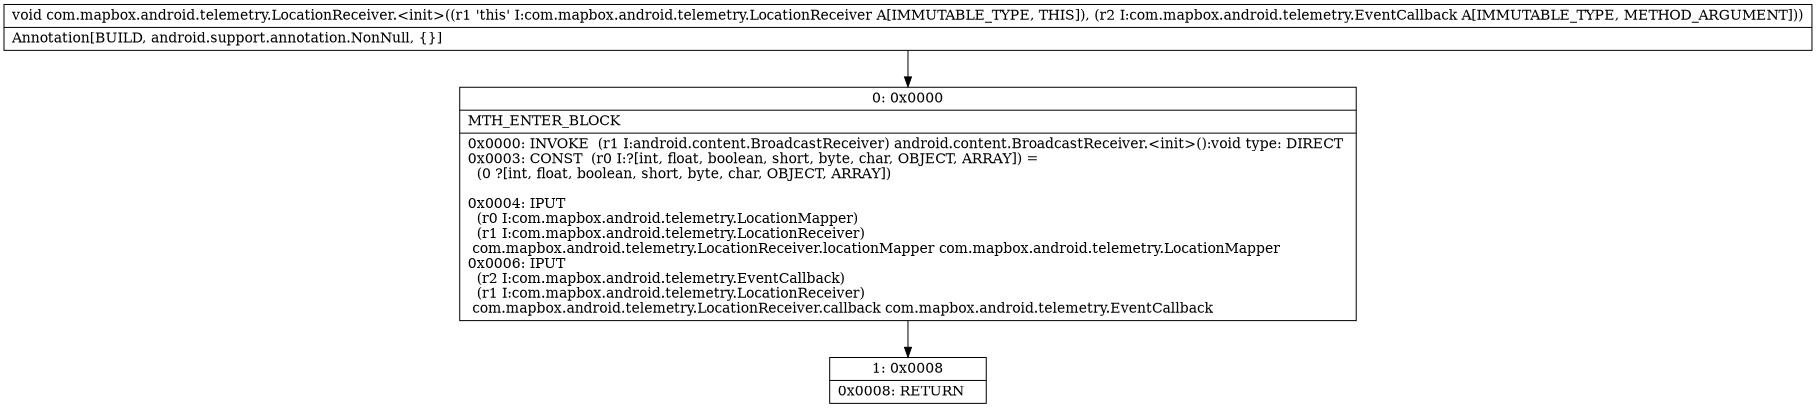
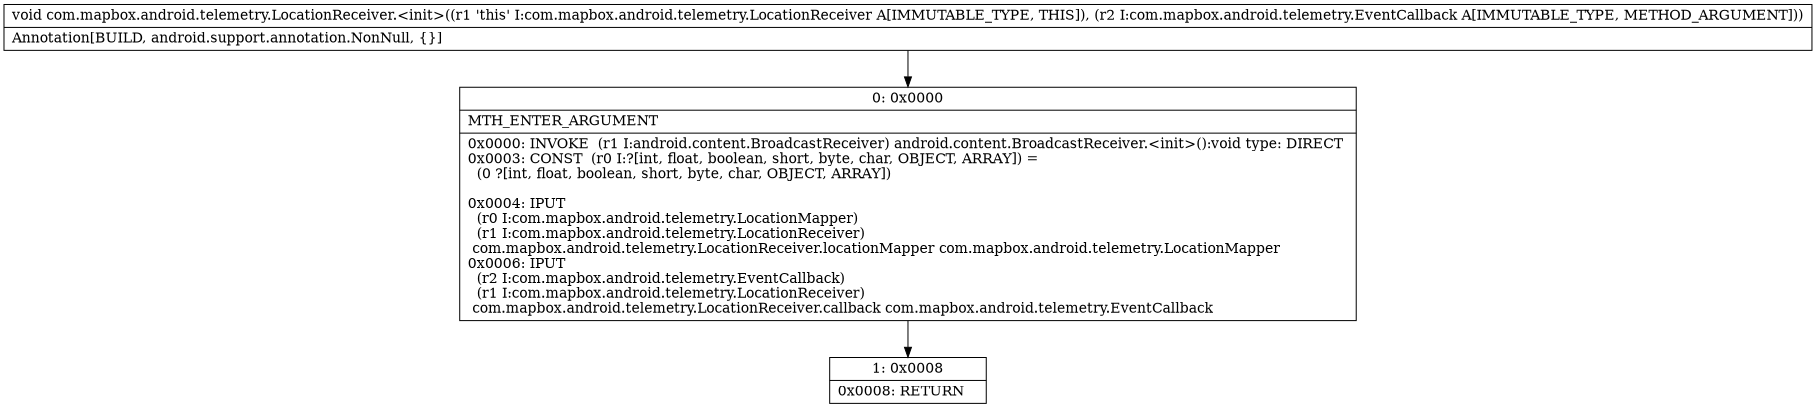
node "0: 0x0000": text "MTH_ENTER_BLOCK" -> "MTH_ENTER_ARGUMENT"
